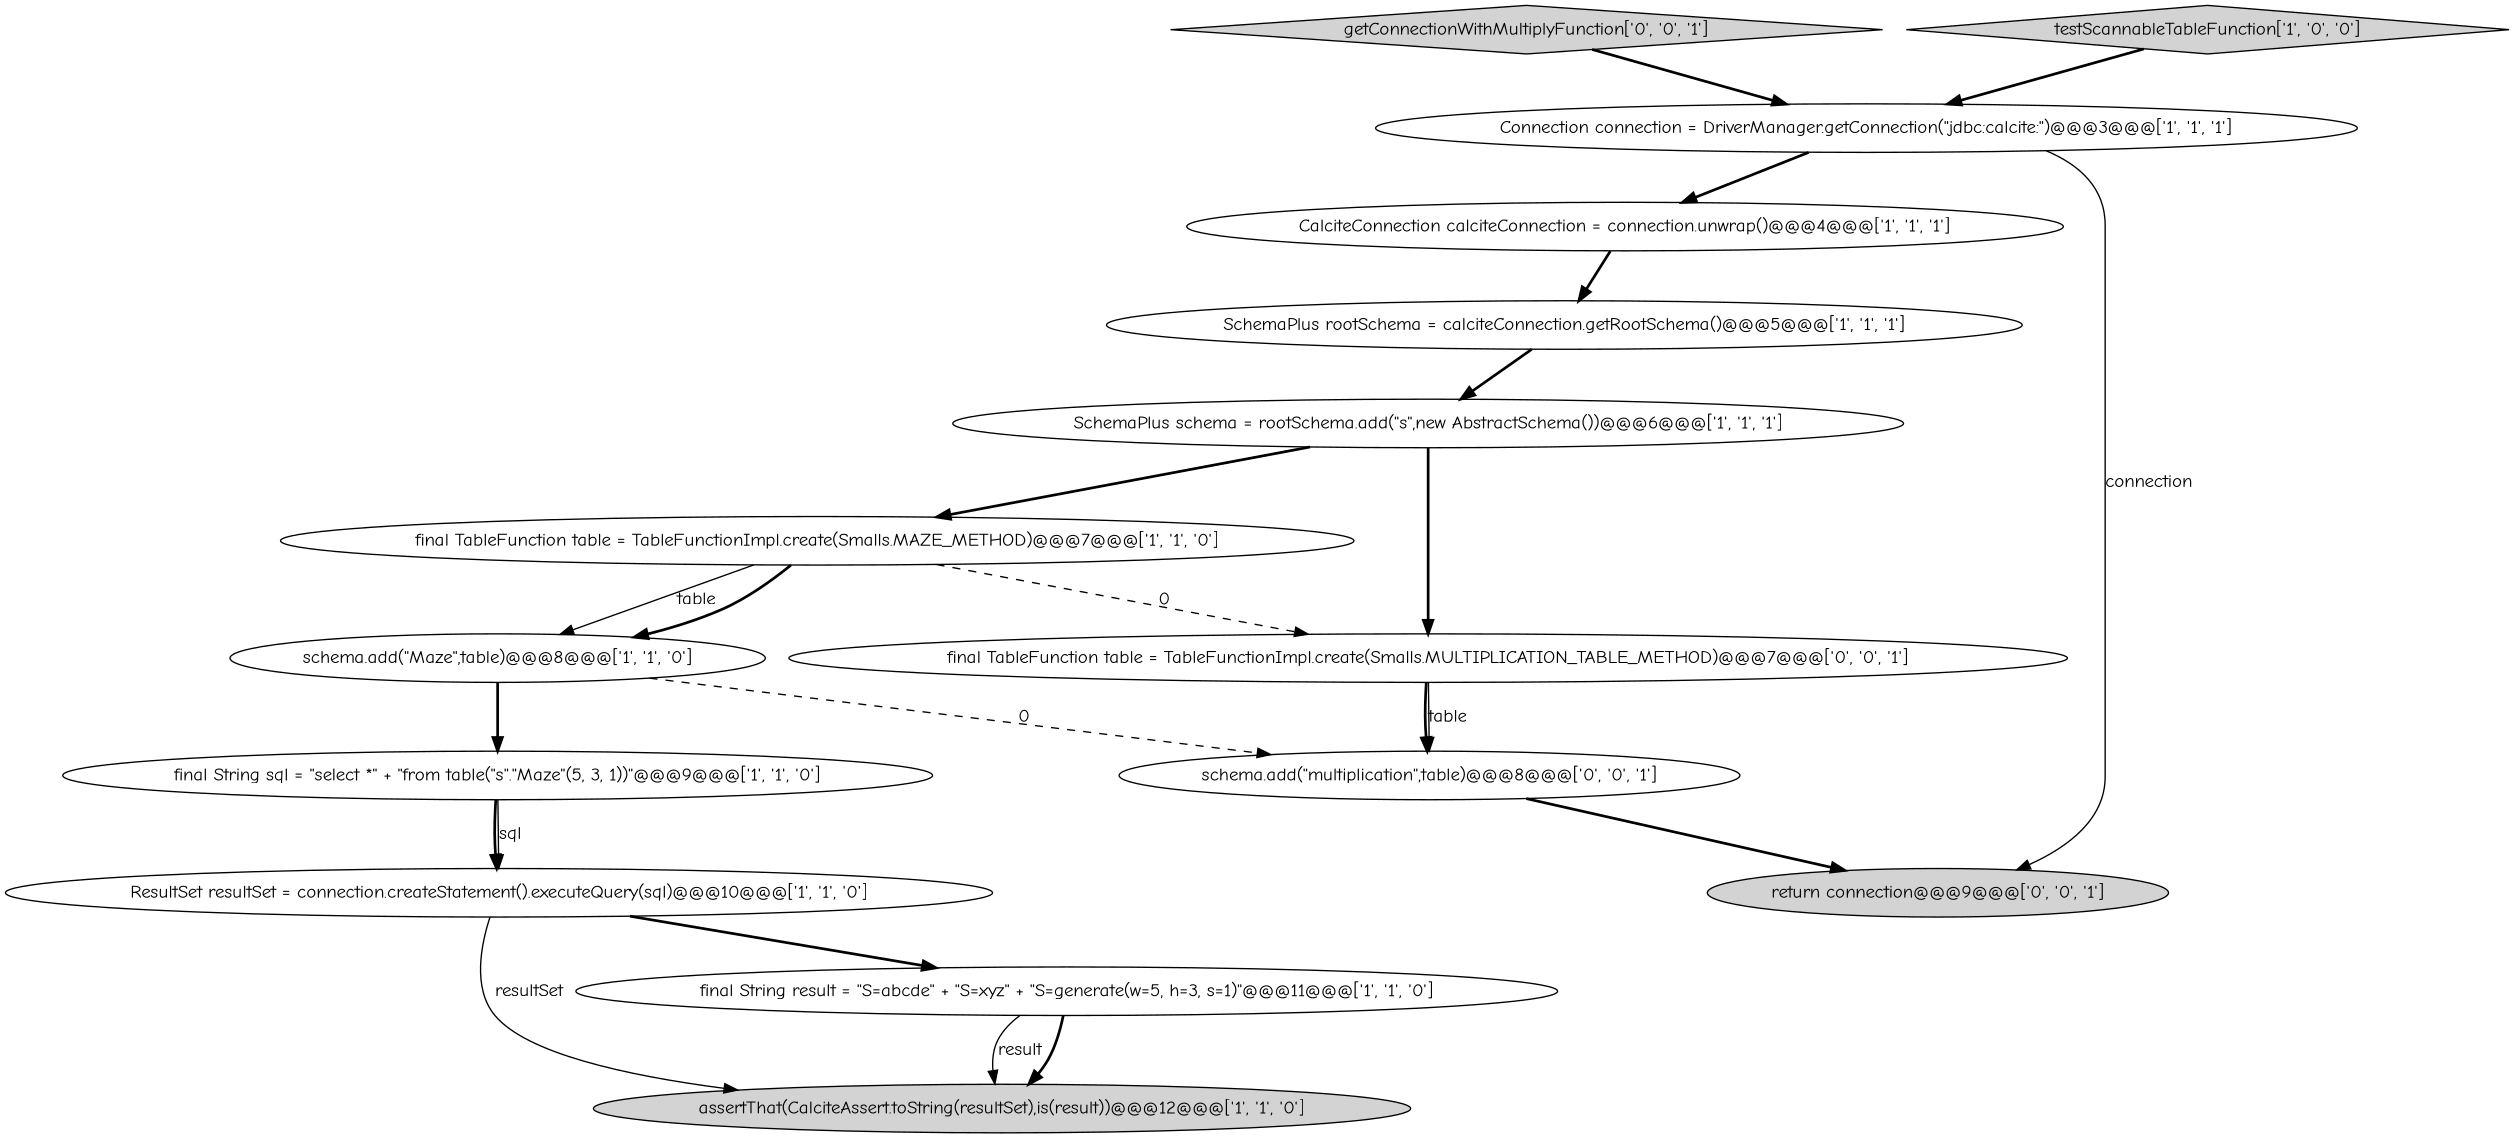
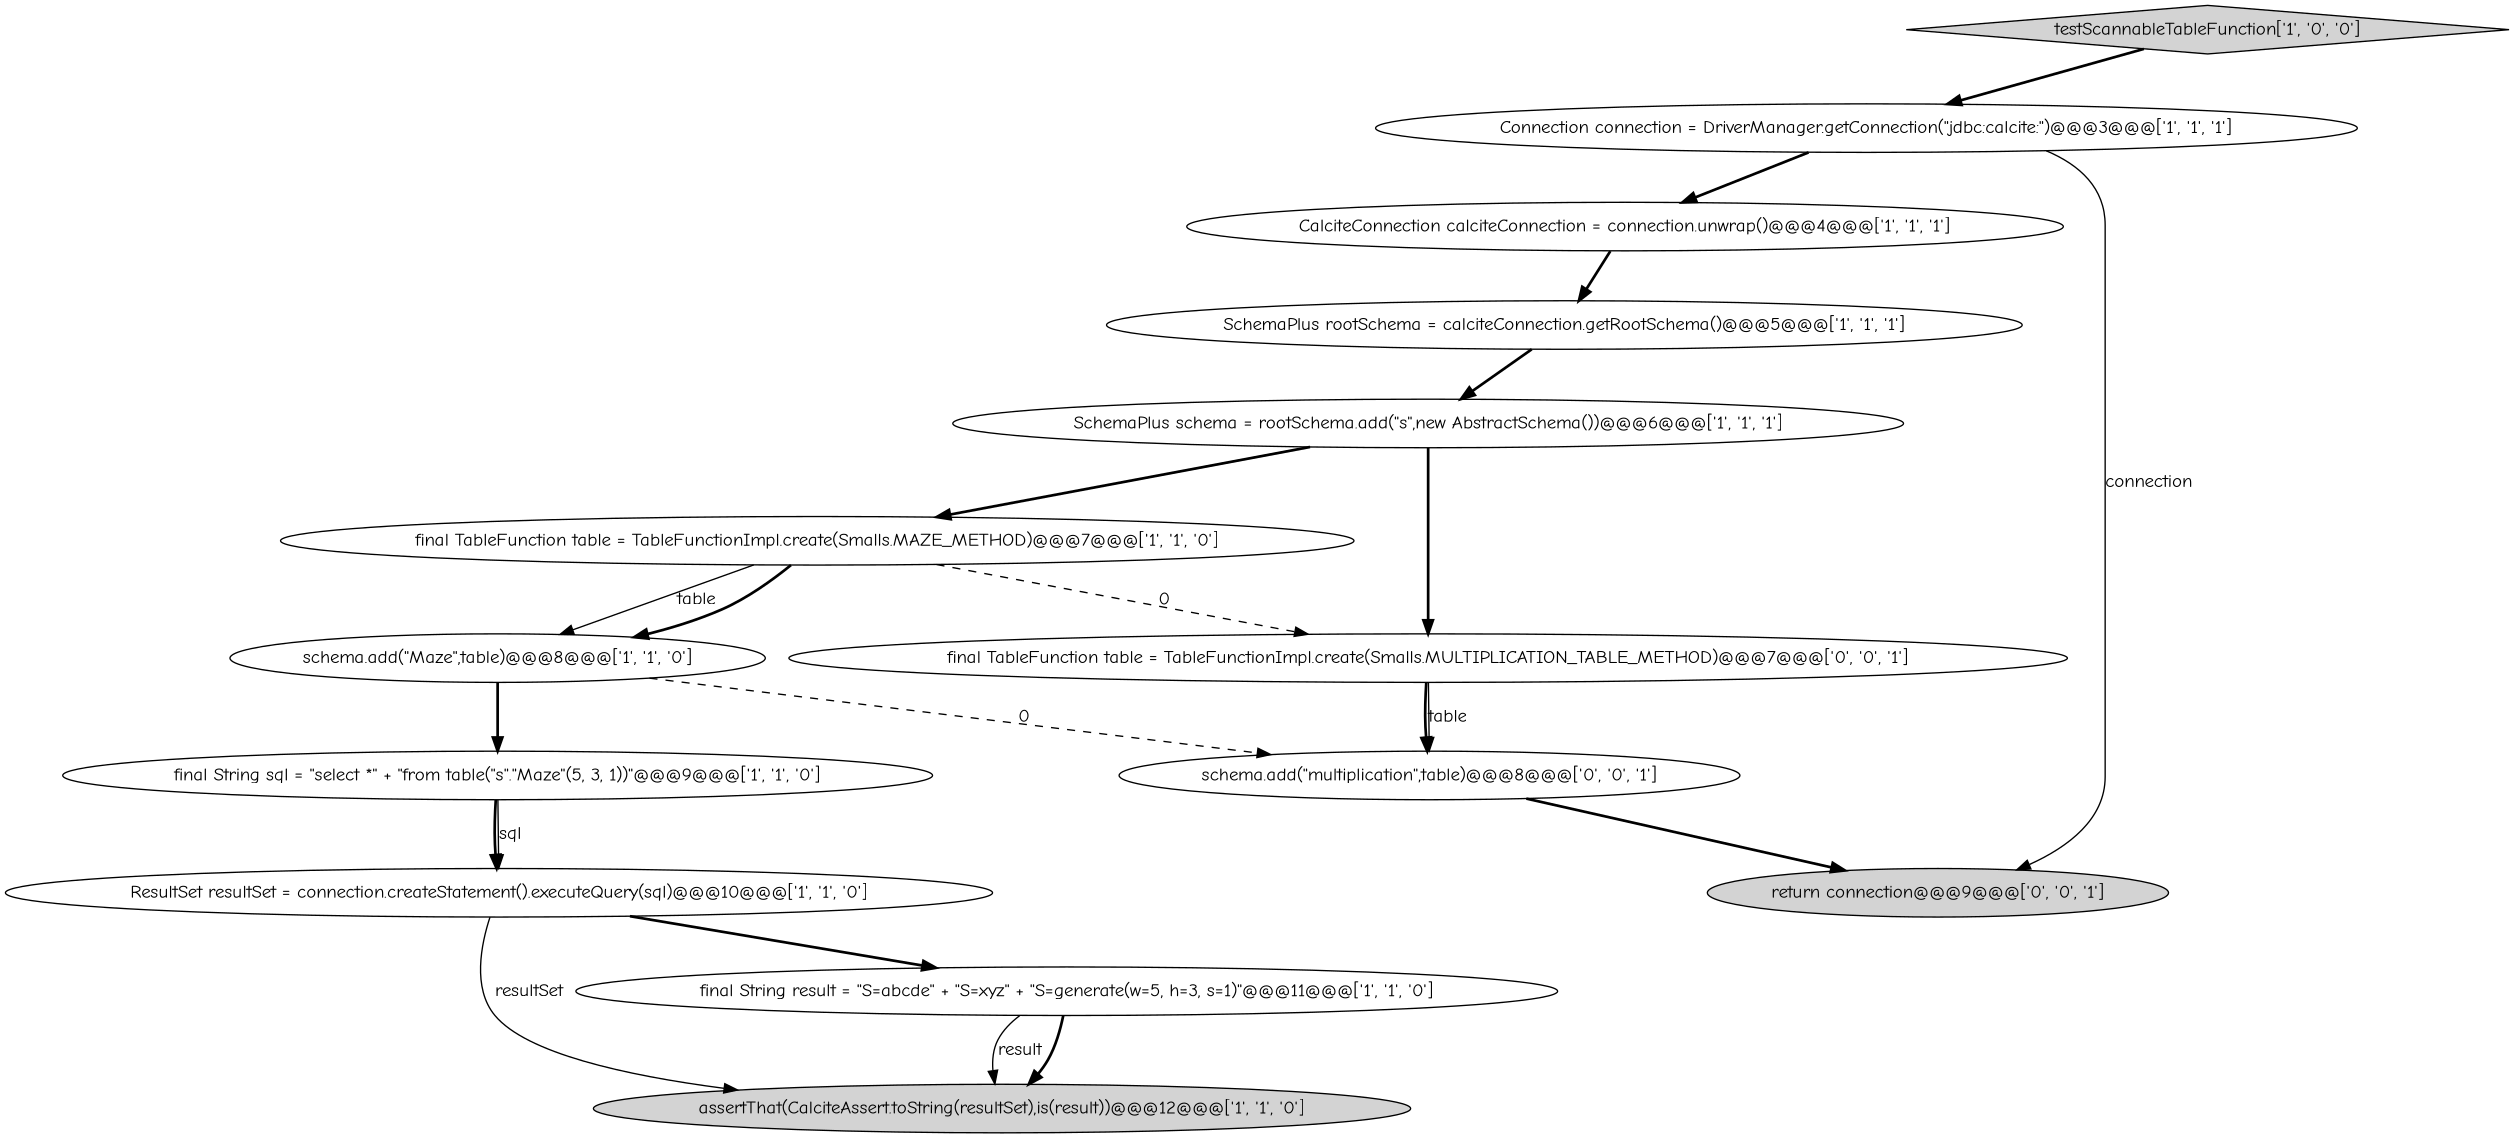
node "getConnectionWithMultiplyFunction['0', '0', '1']": removed
